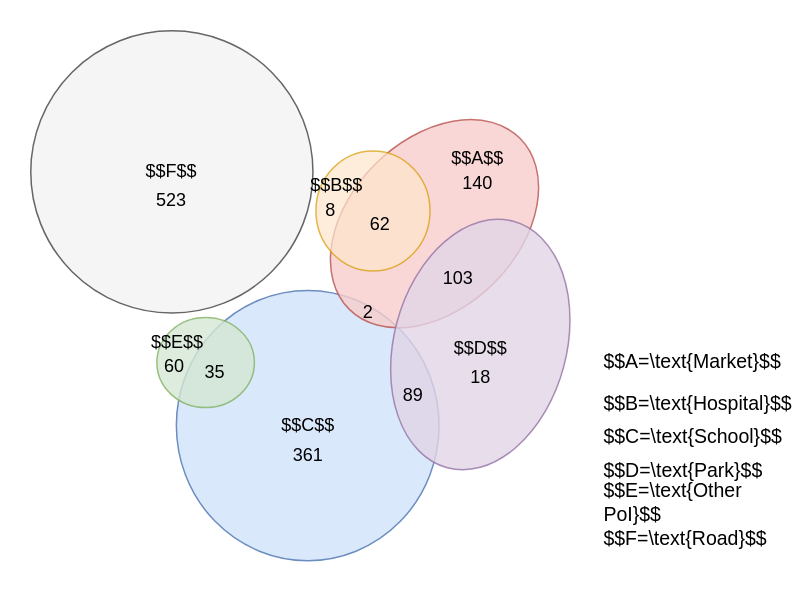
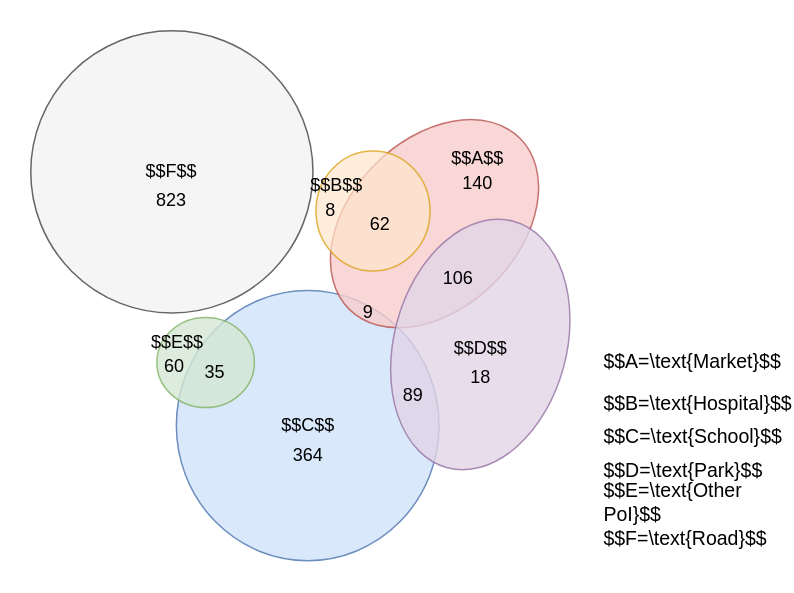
node "523": label "523" -> "823"
node "103": label "103" -> "106"
node "2": label "2" -> "9"
node "361": label "361" -> "364"
